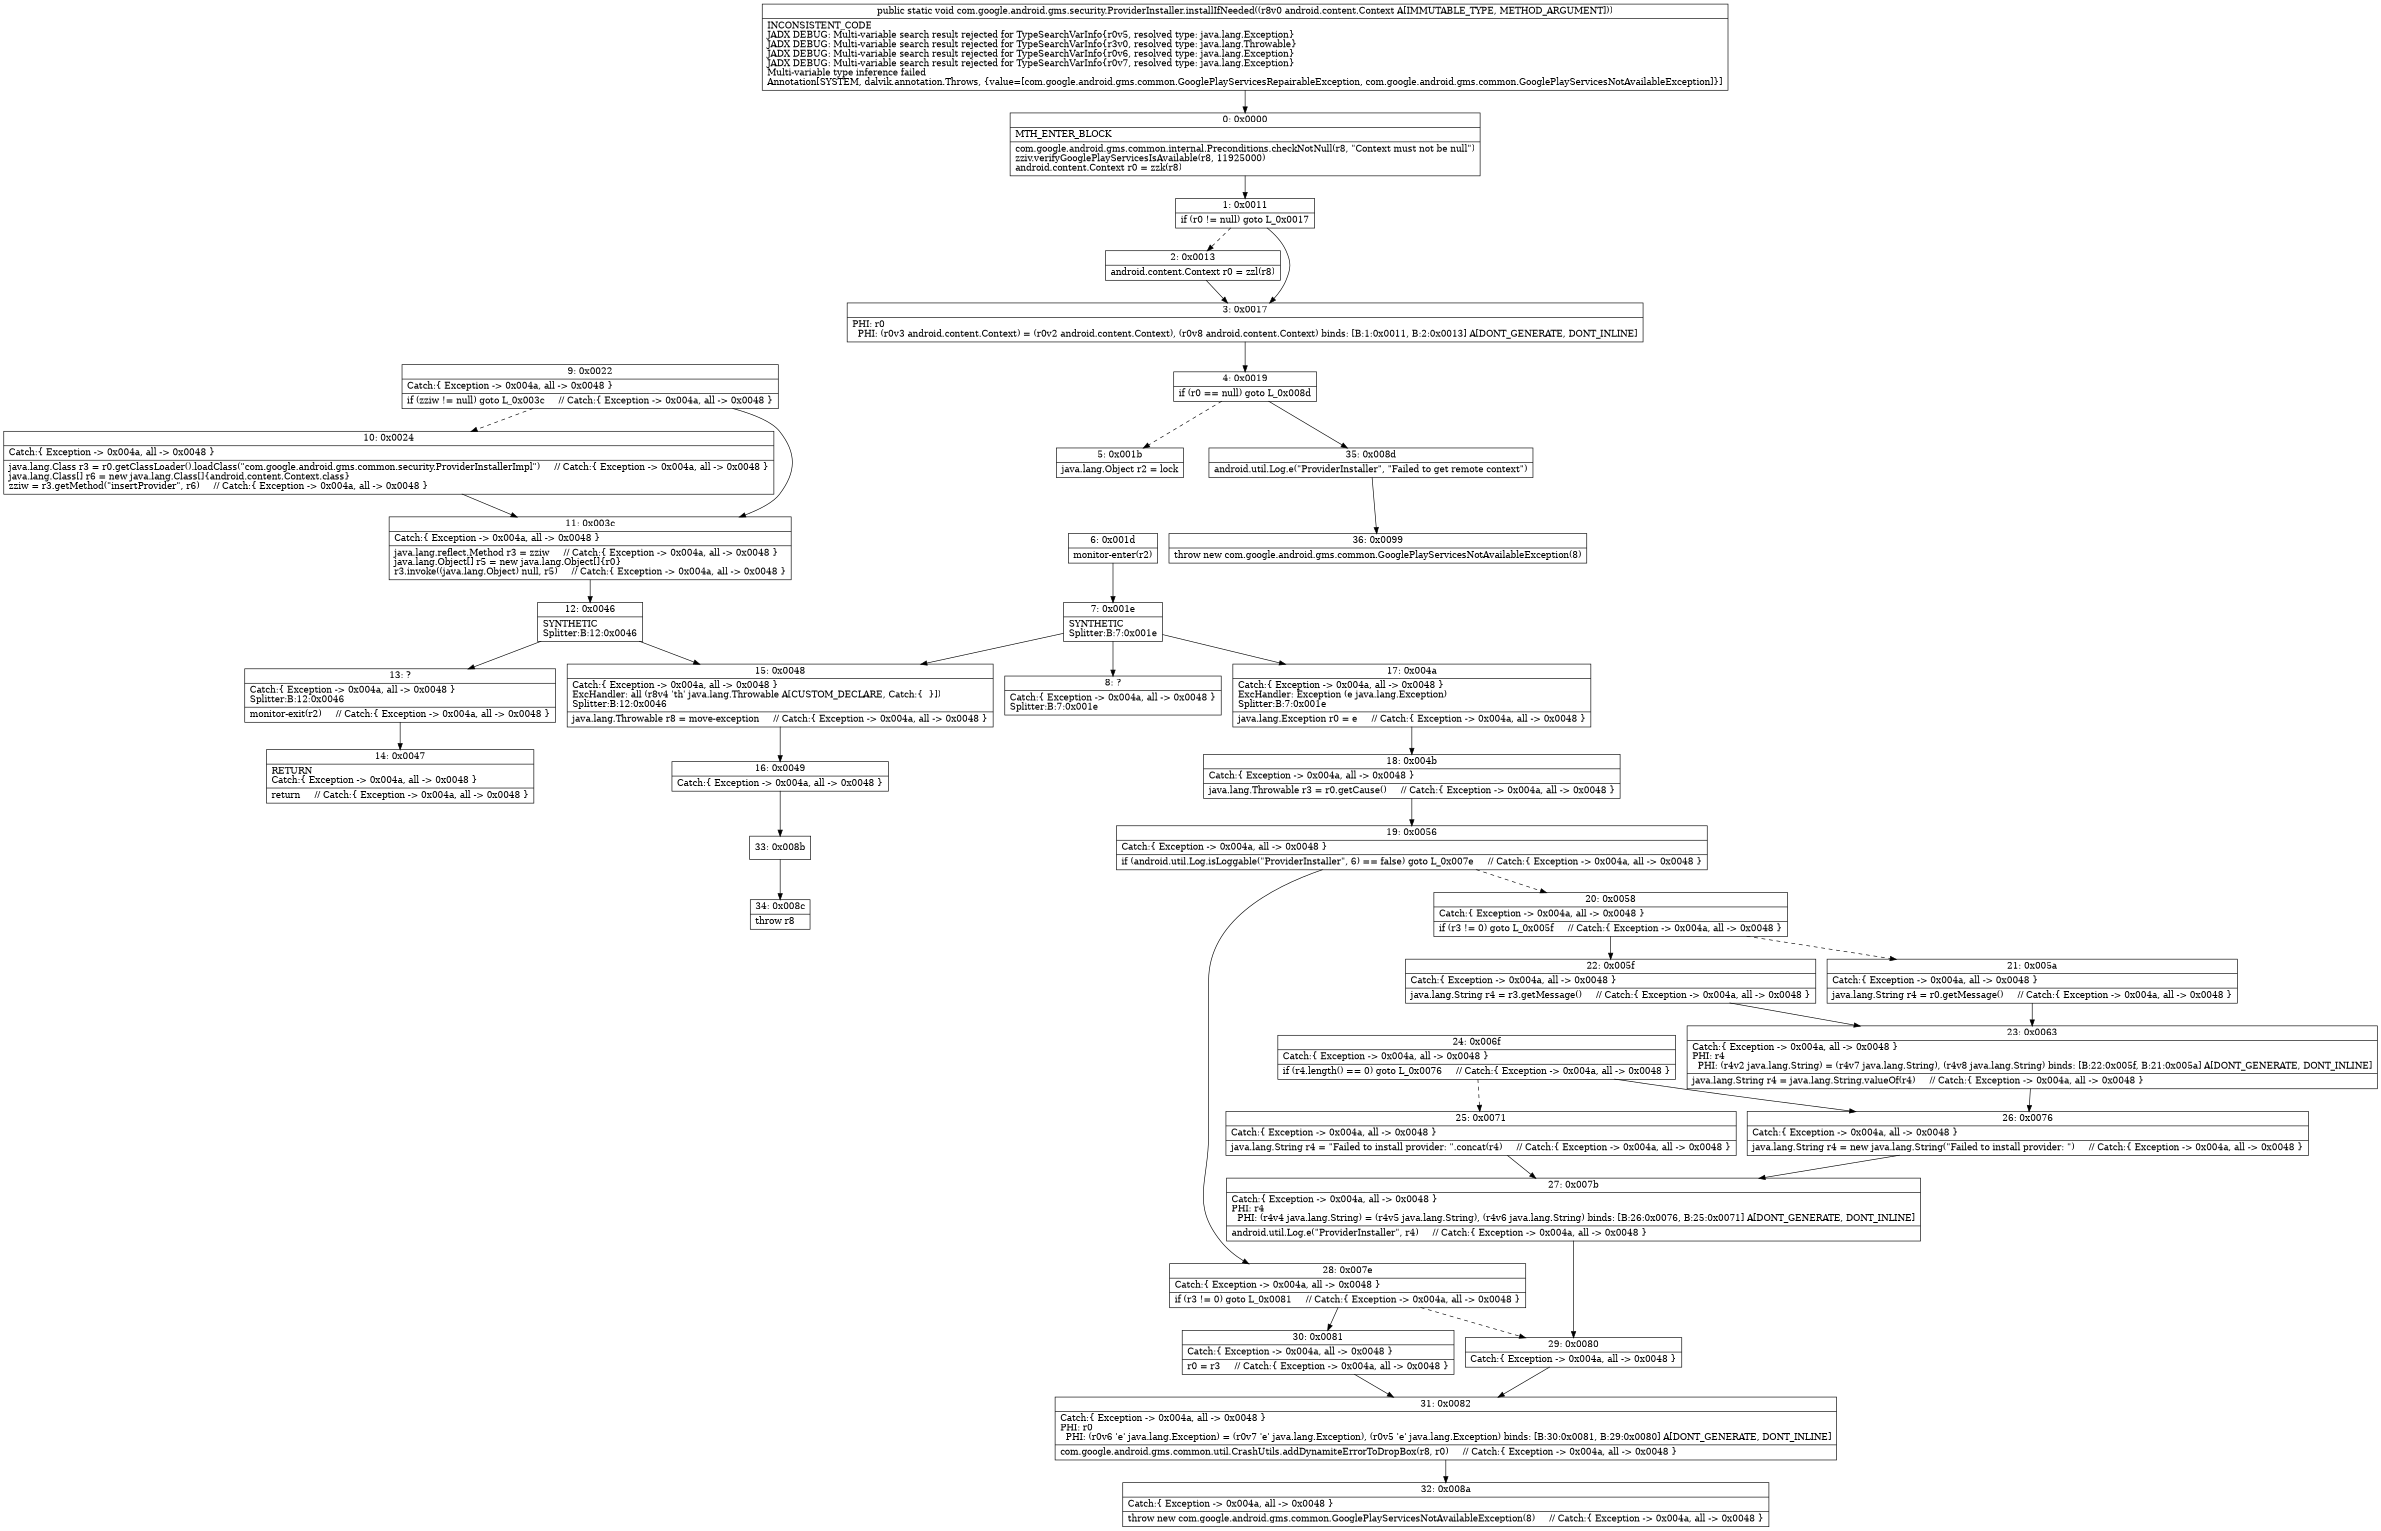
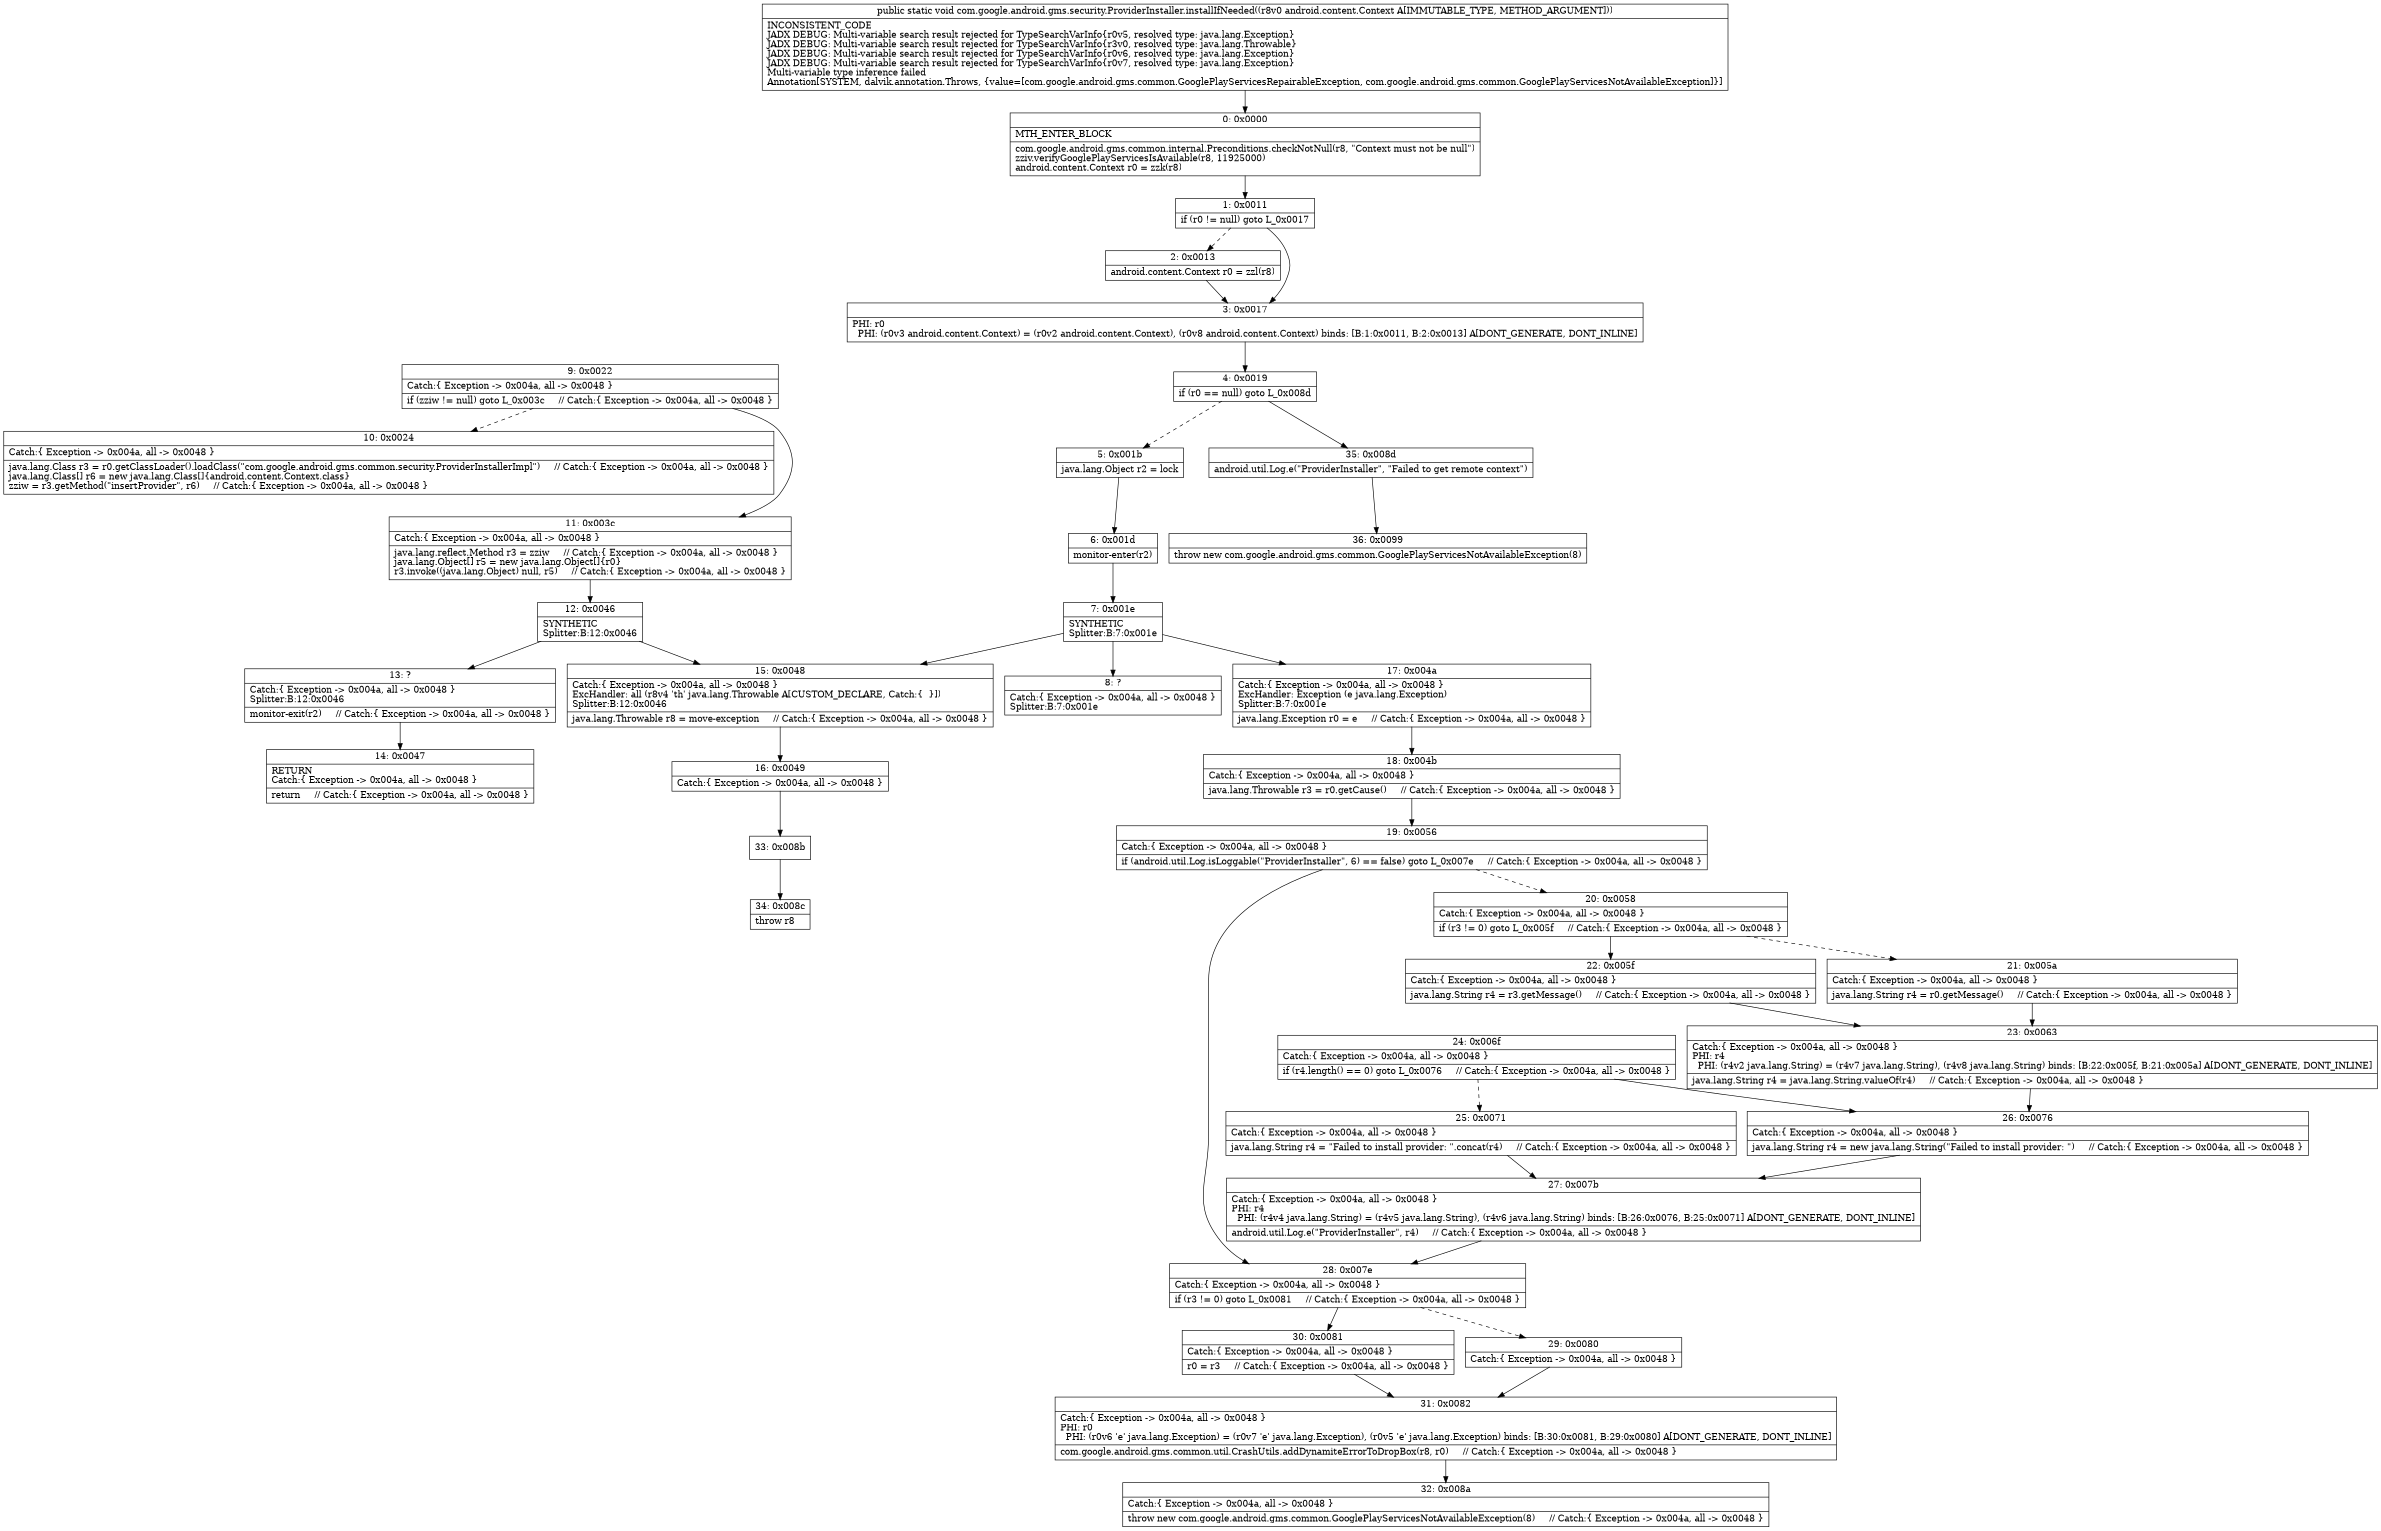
edge "5: 0x001b" -> "6: 0x001d": added
edge "10: 0x0024" -> "11: 0x003c": removed
edge "27: 0x007b" -> "29: 0x0080": now "27: 0x007b" -> "28: 0x007e"
